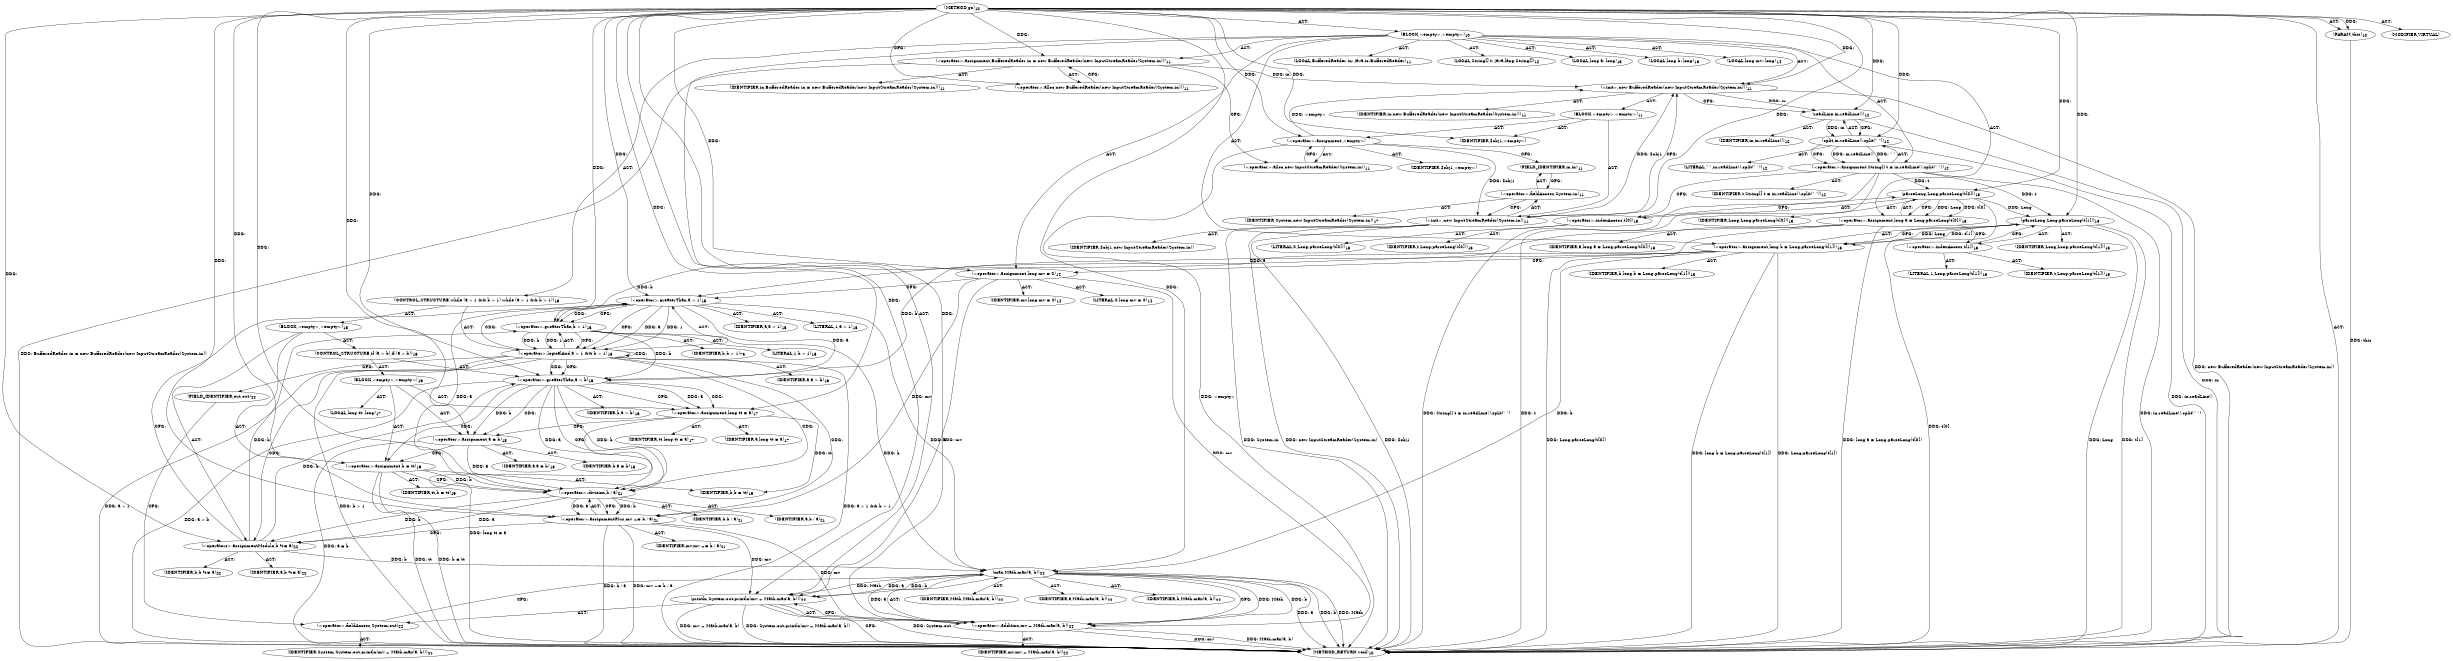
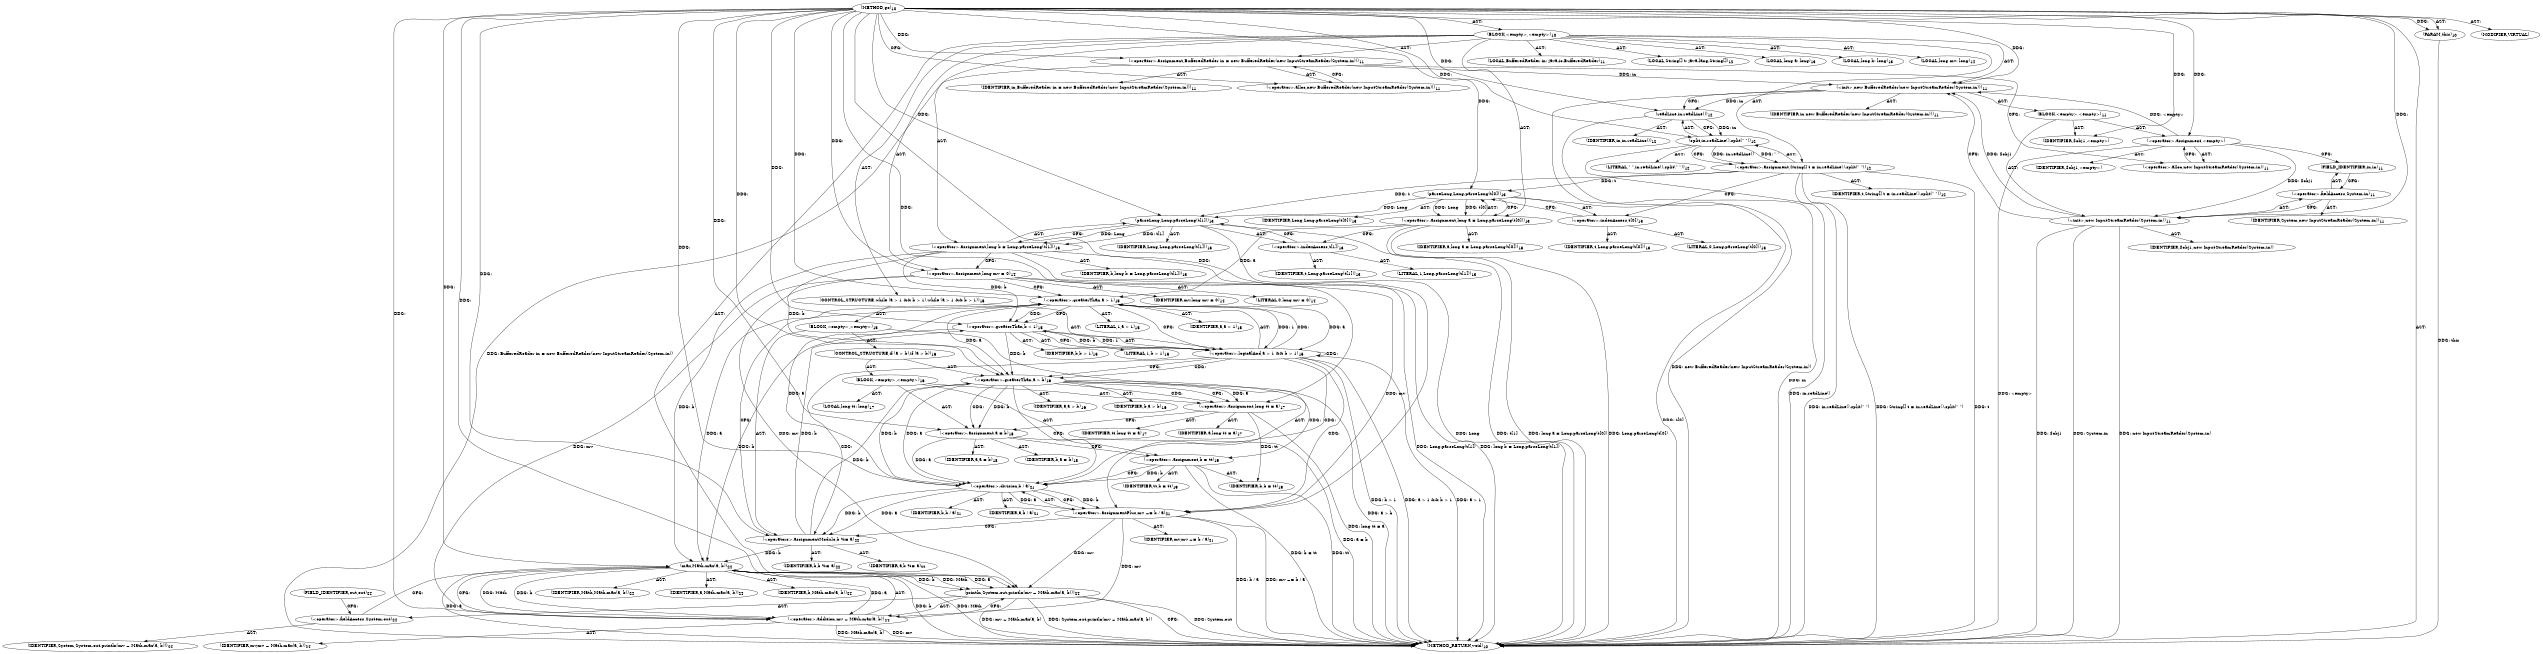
edge "(METHOD,go)" -> "(<operator>.assignment,b = tt)": removed, label "DDG:"
node "(IDENTIFIER,System,new InputStreamReader(System.in))": text "17" -> "11"
node "(IDENTIFIER,b,b > 1)": text "75" -> "15"
edge "(<operator>.logicalAnd,a > 1 && b > 1)" -> "(IDENTIFIER,a,a > b)": now "(<operator>.greaterThan,a > b)" -> "(IDENTIFIER,a,a > b)"
edge "(<operator>.logicalAnd,a > 1 && b > 1)" -> "(FIELD_IDENTIFIER,out,out)": removed, label "CFG:"
